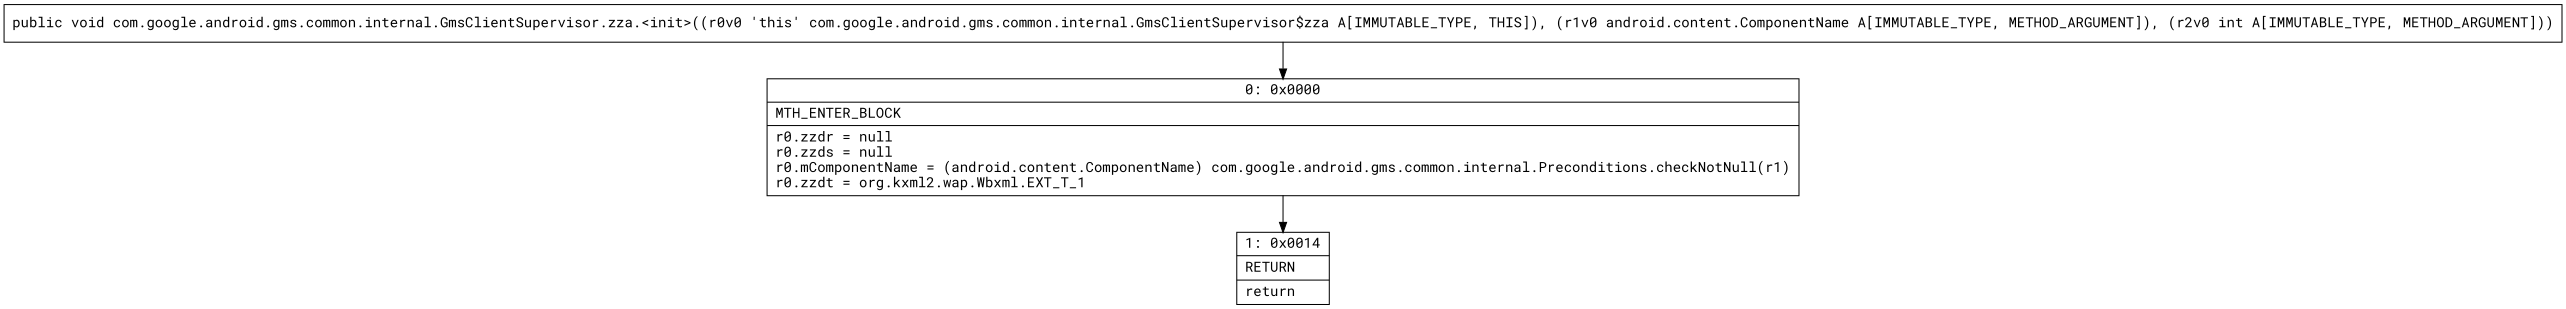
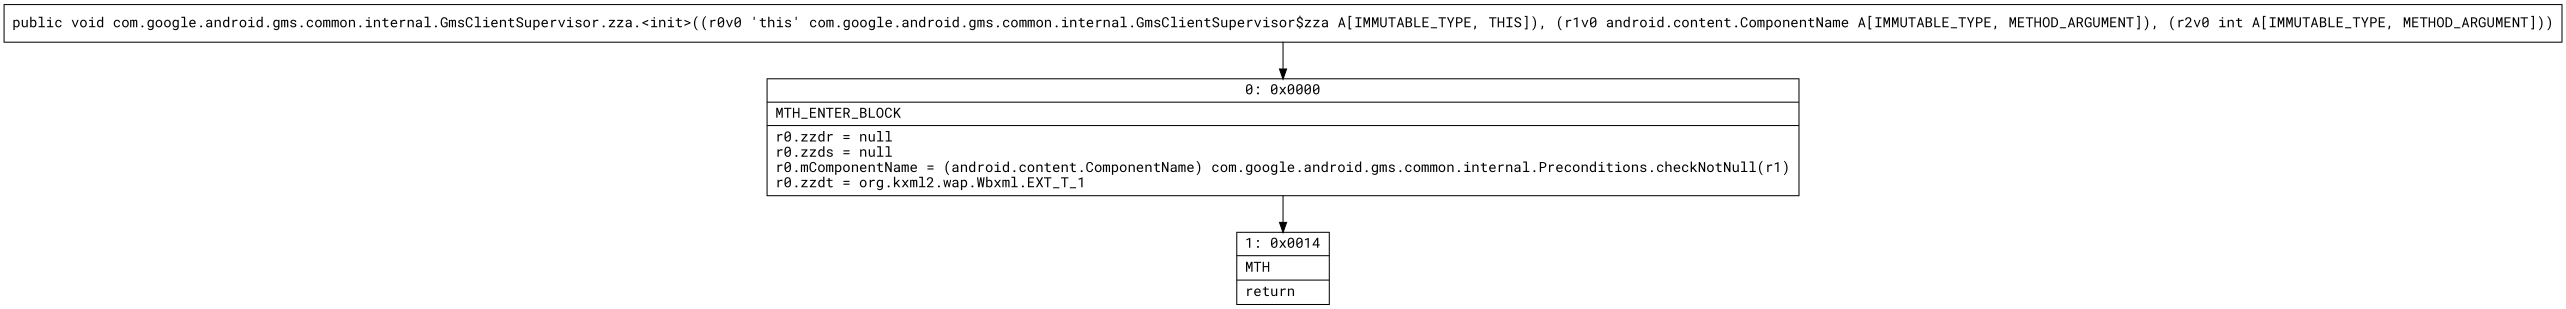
node "1: 0x0014": text "RETURN" -> "MTH"
